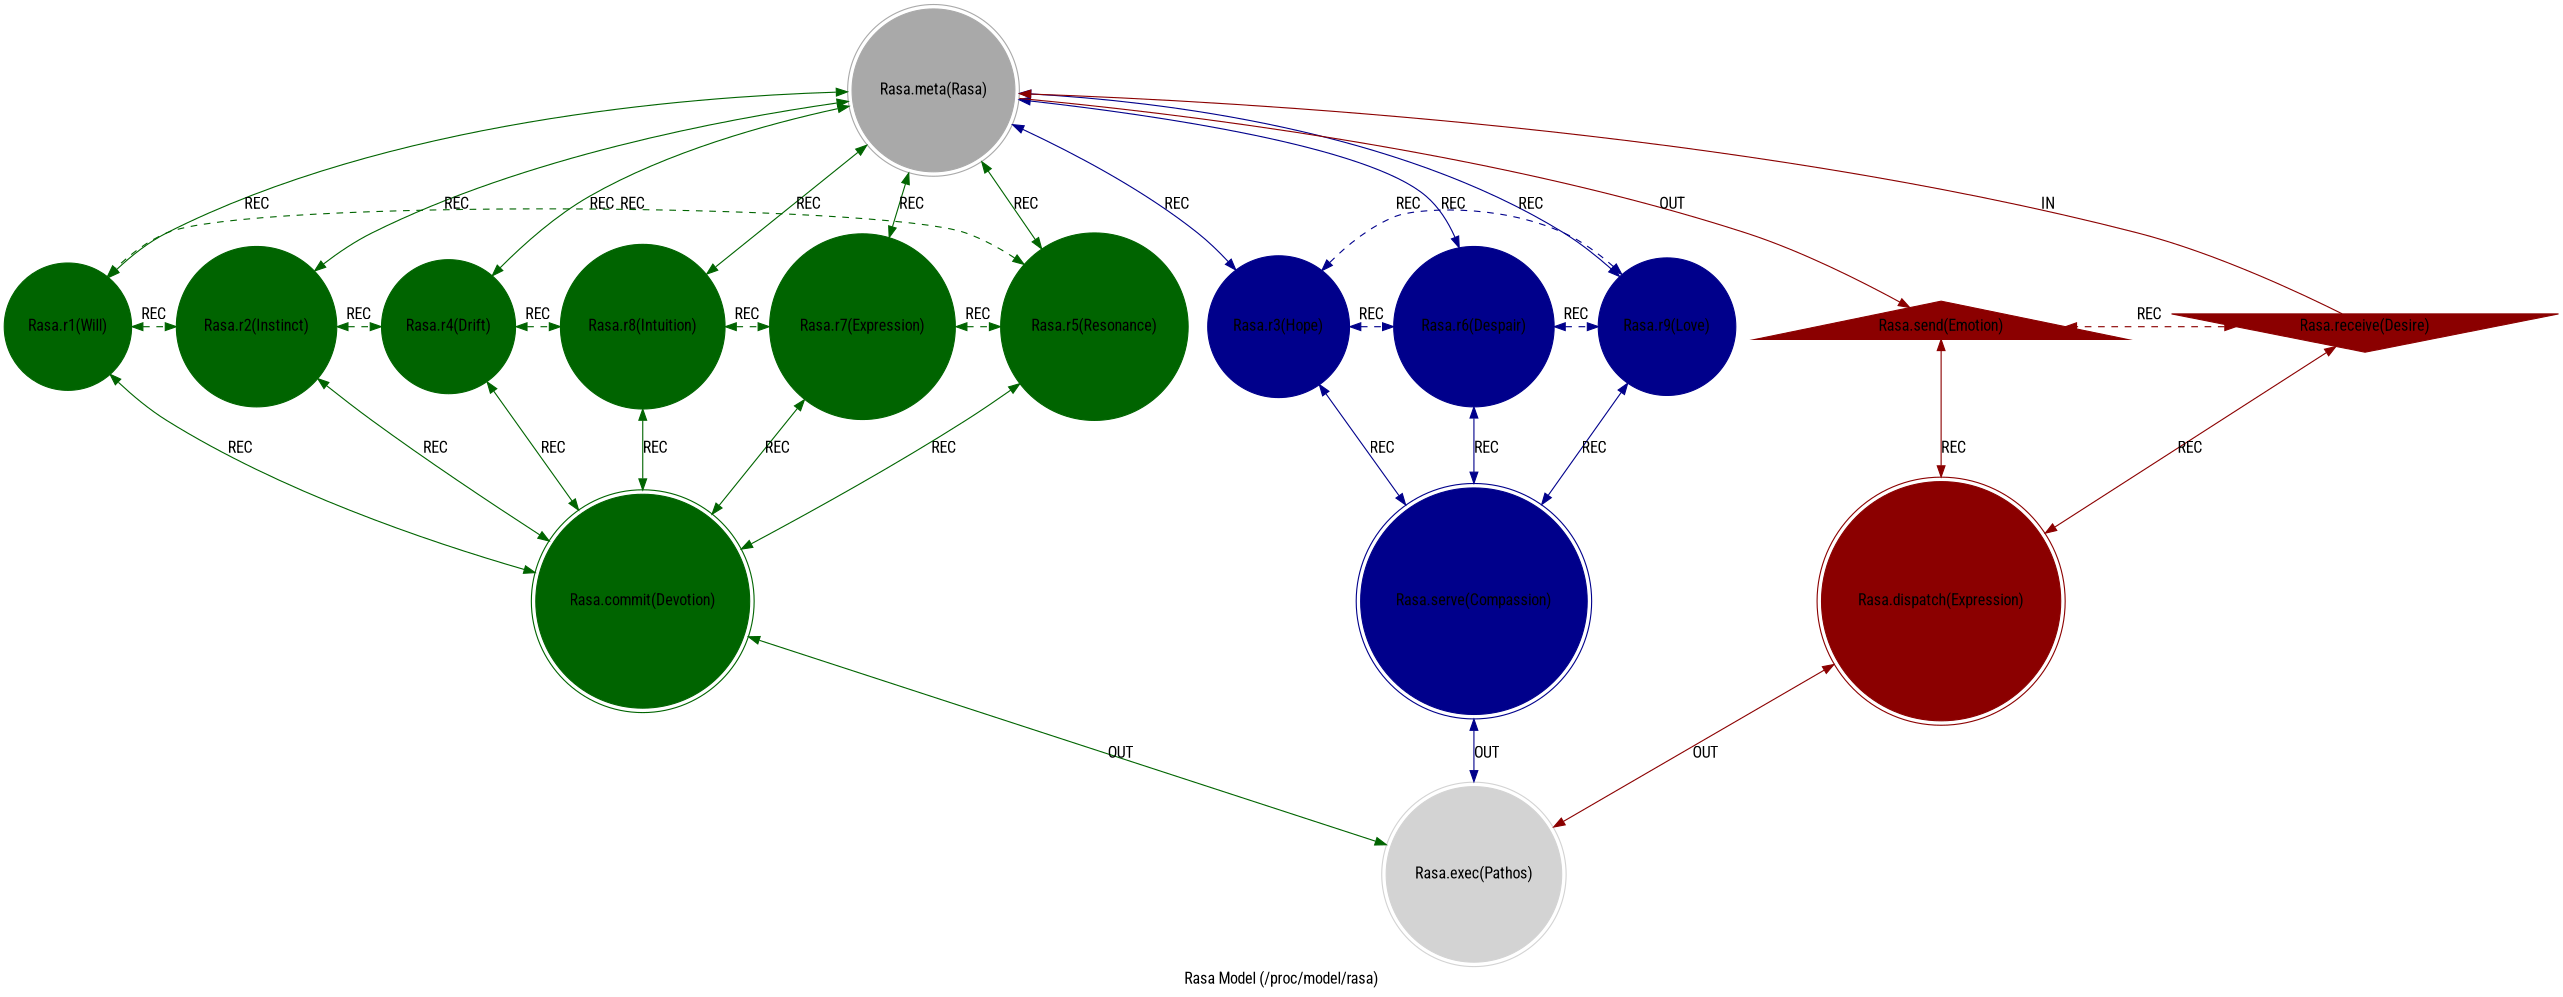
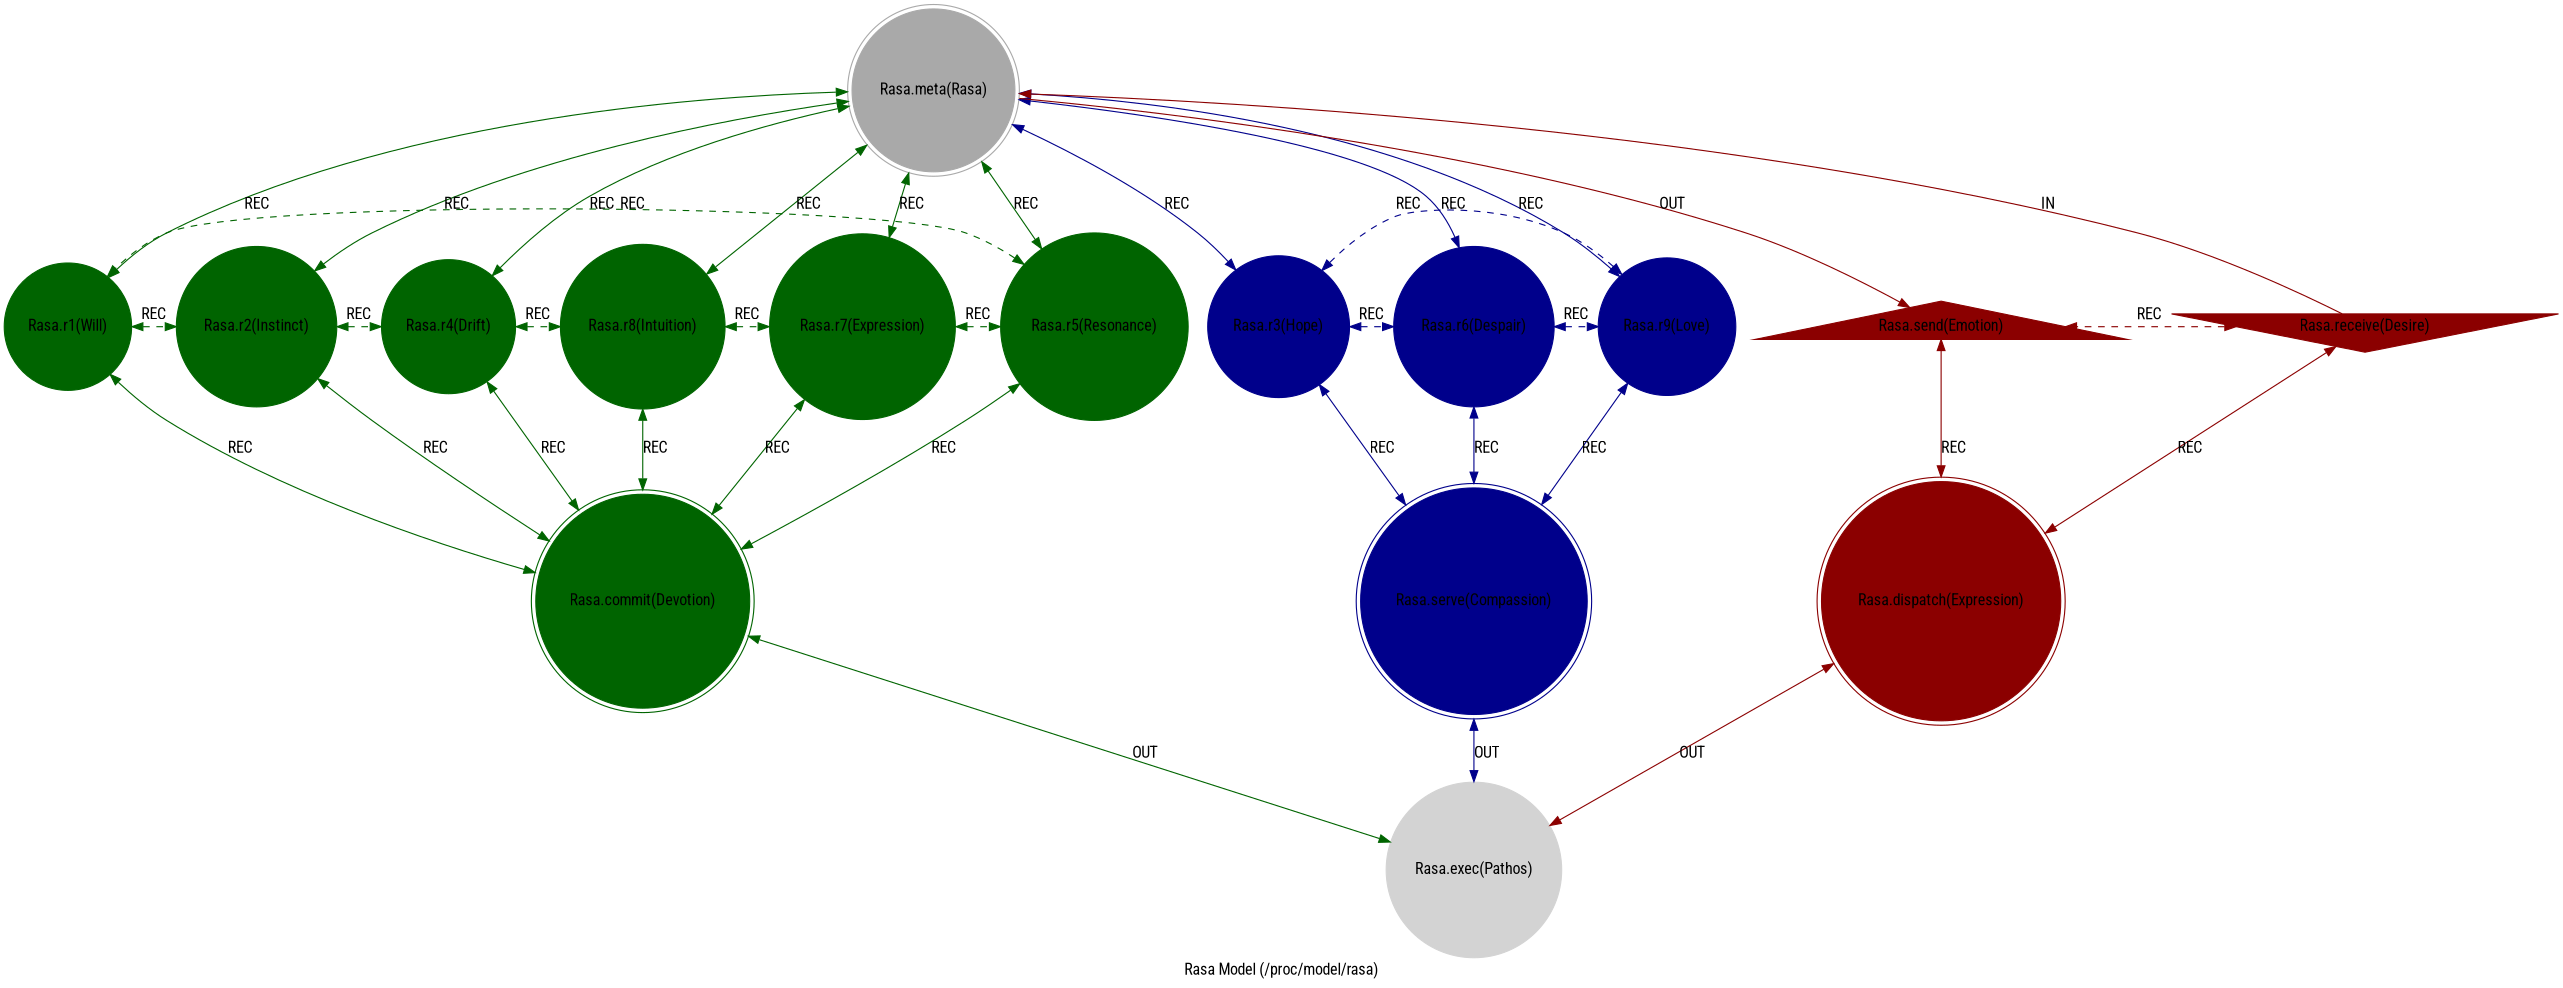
node "Rasa.exec(Pathos)": shape doublecircle -> circle
